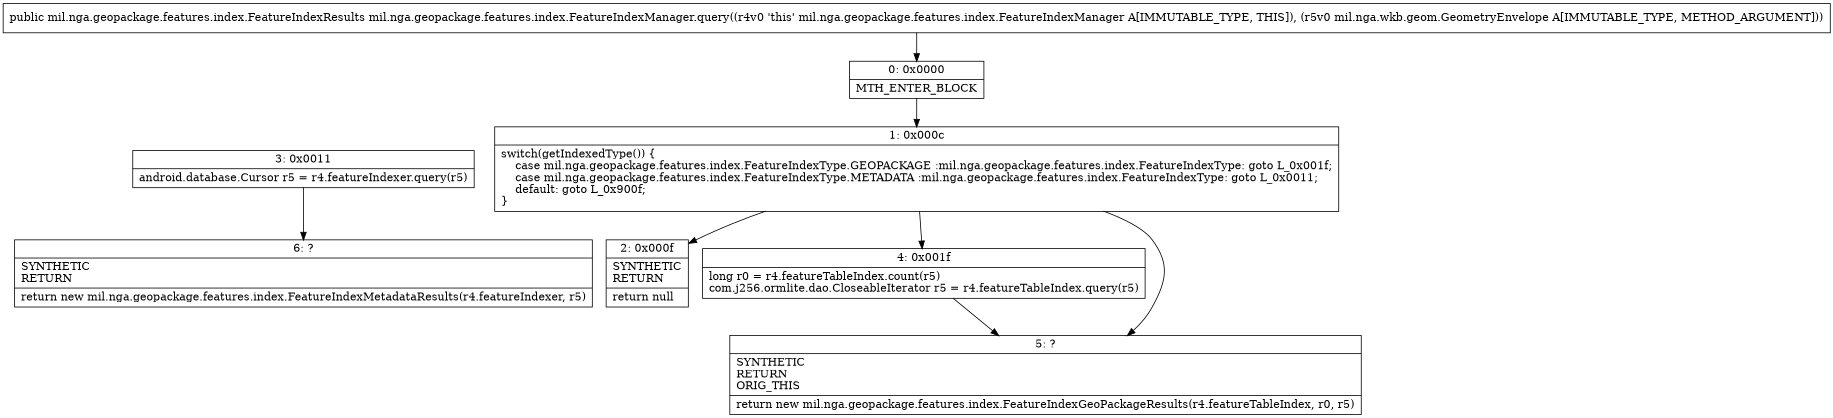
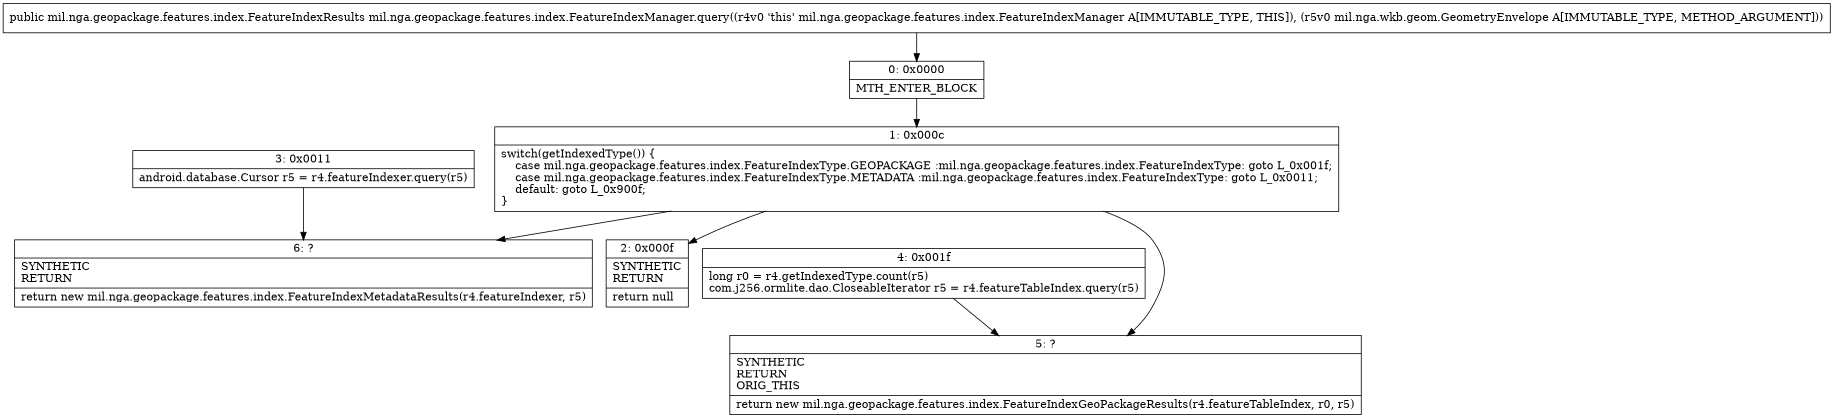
edge "1: 0x000c" -> "4: 0x001f": now "1: 0x000c" -> "6: ?"
node "4: 0x001f": text "long r0 = r4.featureTableIndex.count(r5)" -> "long r0 = r4.getIndexedType.count(r5)"
